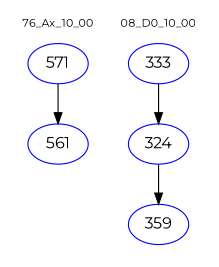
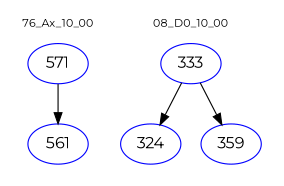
edge "324" -> "359": now "333" -> "359"
